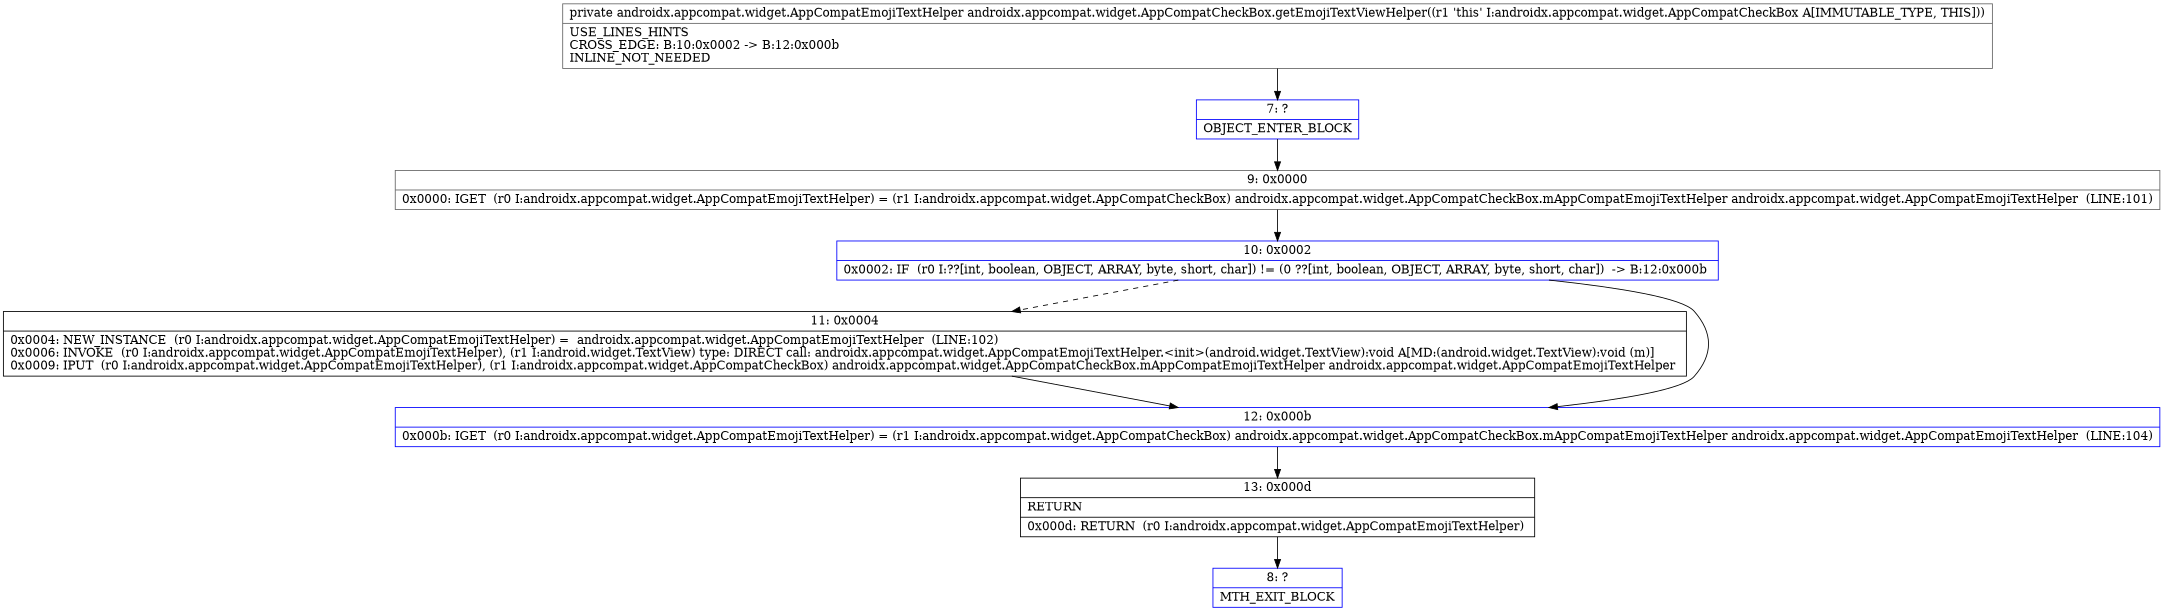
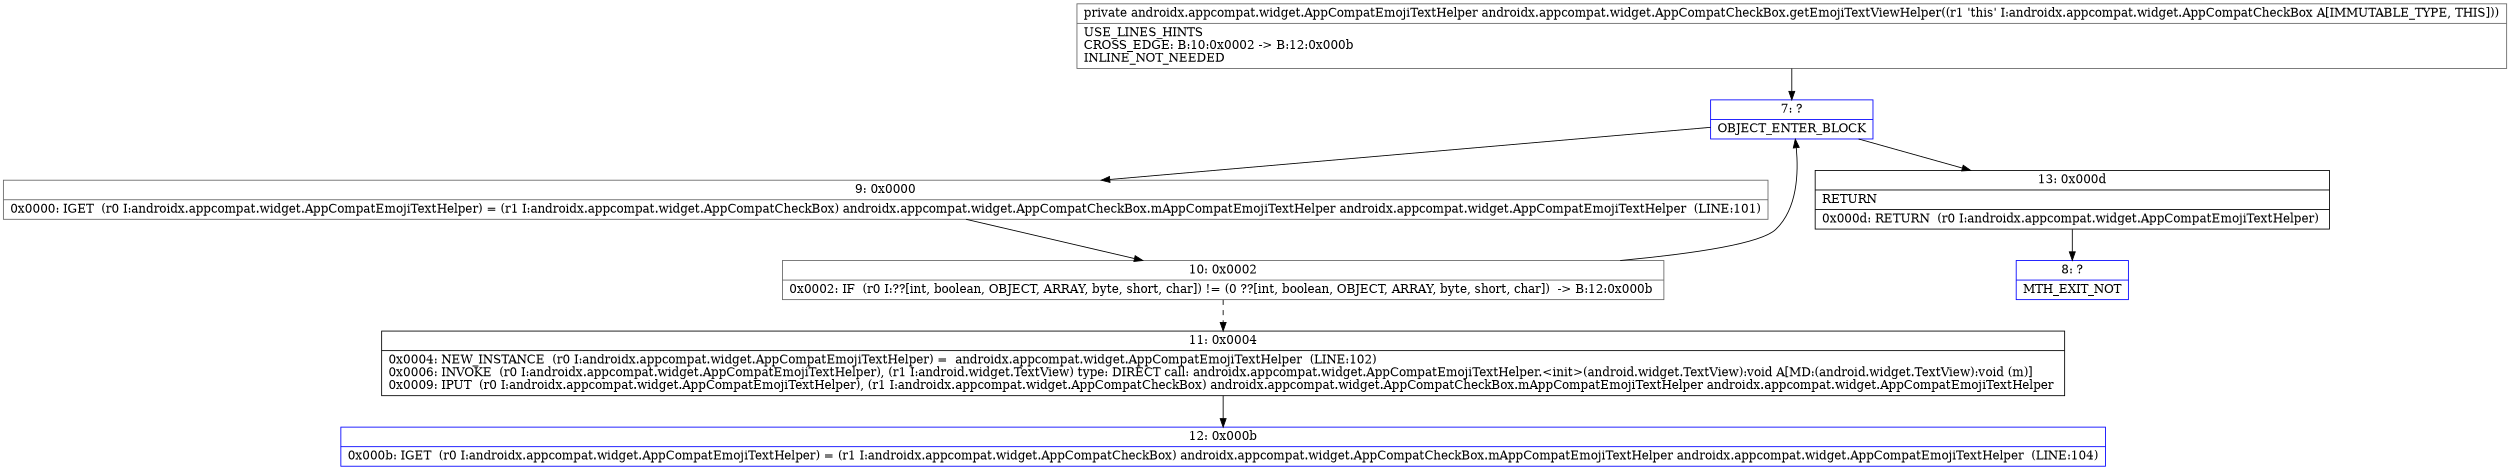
node "10: 0x0002": color blue -> gray40
edge "10: 0x0002" -> "12: 0x000b": now "10: 0x0002" -> "7: ?"
edge "12: 0x000b" -> "13: 0x000d": now "7: ?" -> "13: 0x000d"
node "8: ?": text "MTH_EXIT_BLOCK" -> "MTH_EXIT_NOT"
